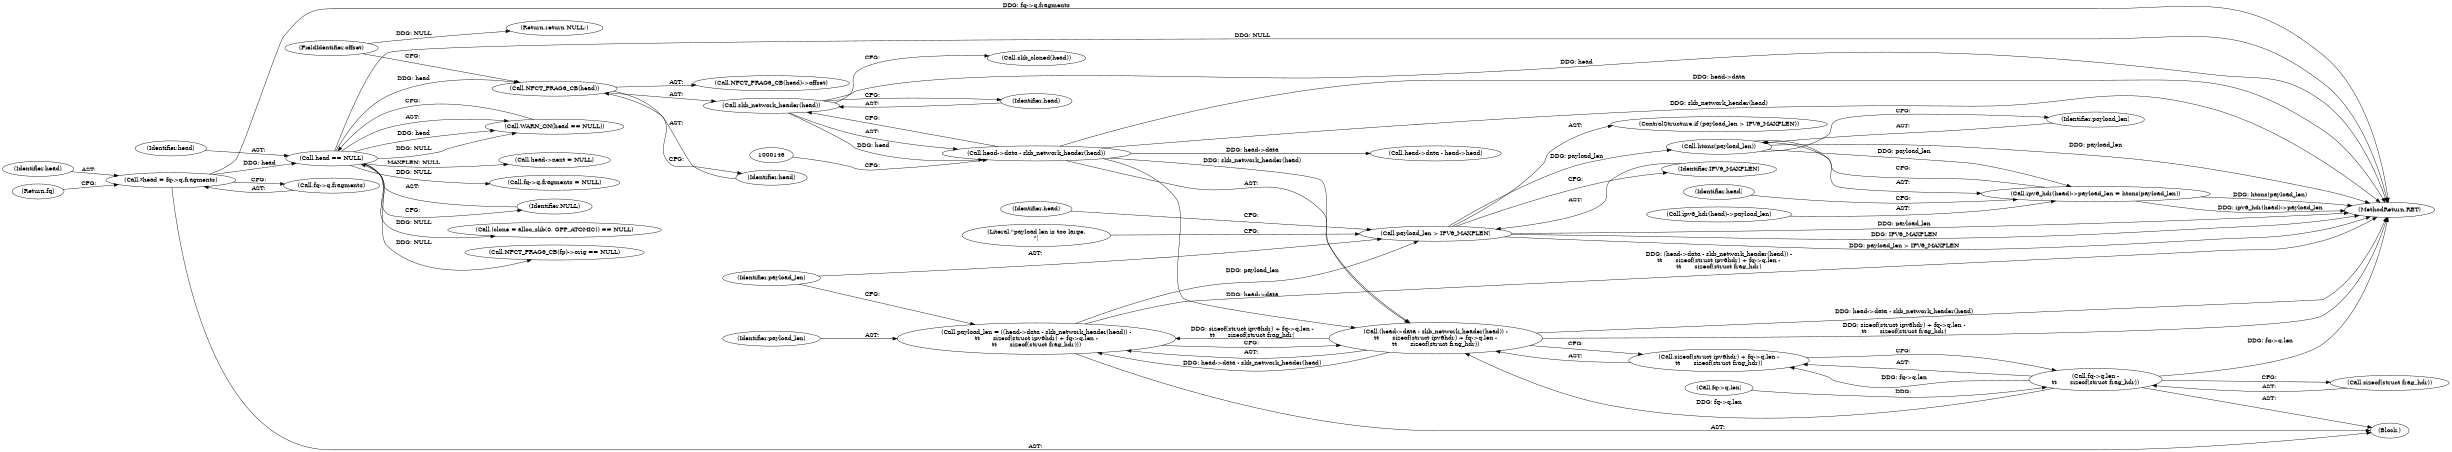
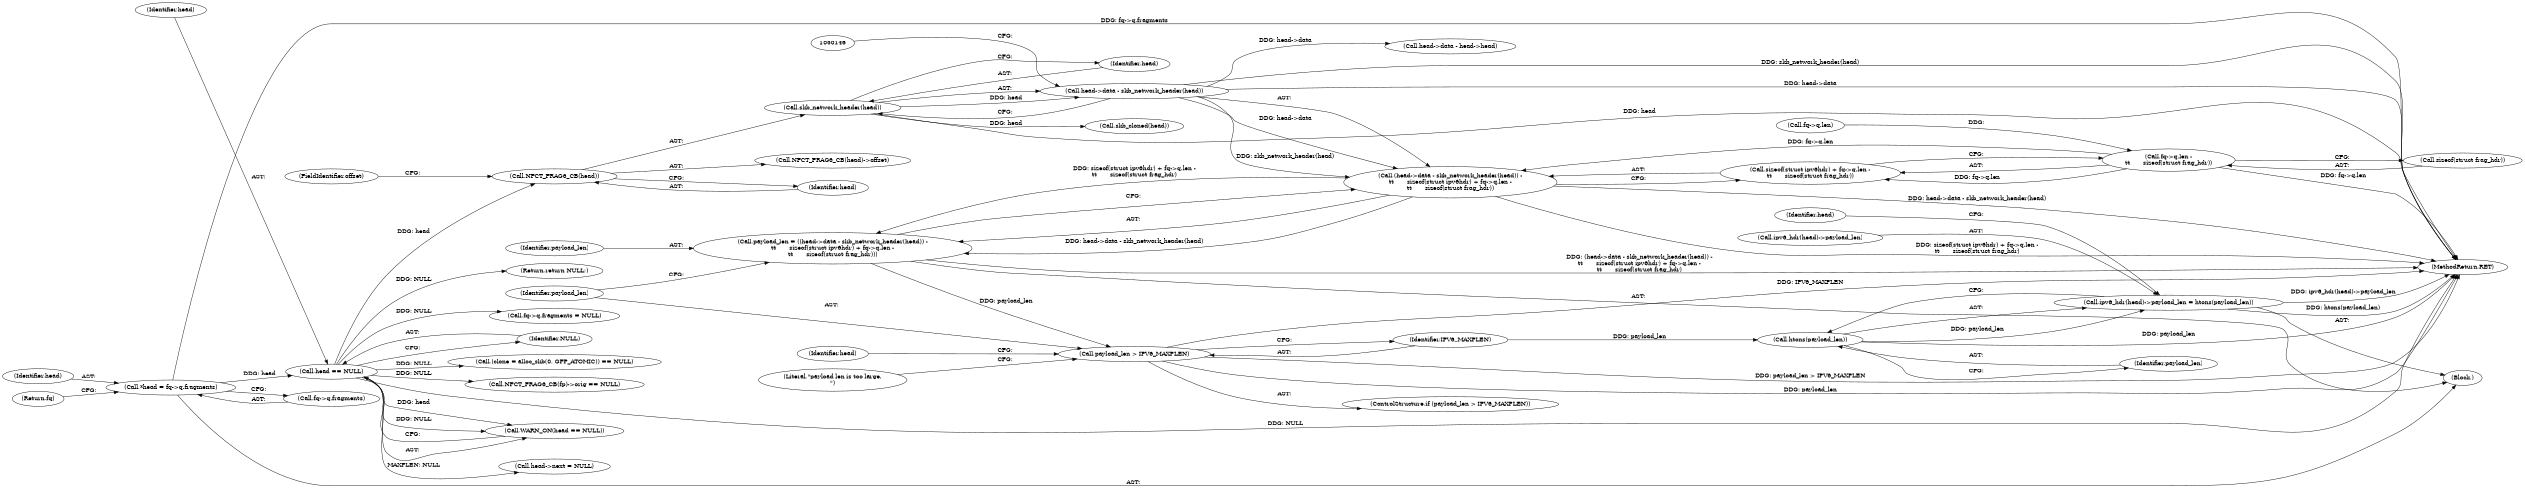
edge "(FieldIdentifier,offset)" -> "(Return,return NULL;)": now "(Call,head == NULL)" -> "(Return,return NULL;)"
edge "(Call,skb_network_header(head))" -> "(Call,skb_cloned(head))": label "CFG: " -> "DDG: head"
node "1000146": label "1000146" -> "1050146"
edge "(Call,payload_len > IPV6_MAXPLEN)" -> "(Call,htons(payload_len))": now "(Identifier,IPV6_MAXPLEN)" -> "(Call,htons(payload_len))"
edge "(Call,fq->q.len - tt       sizeof(struct frag_hdr))" -> "(Block,)": now "(Call,ipv6_hdr(head)->payload_len = htons(payload_len))" -> "(Block,)"
